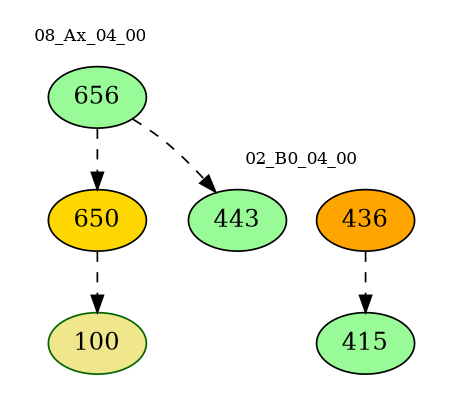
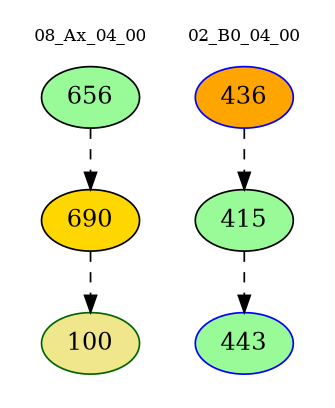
edge "656" -> "443": now "415" -> "443"
node "650": label "650" -> "690"
node "443": color black -> blue
node "436": color black -> blue
